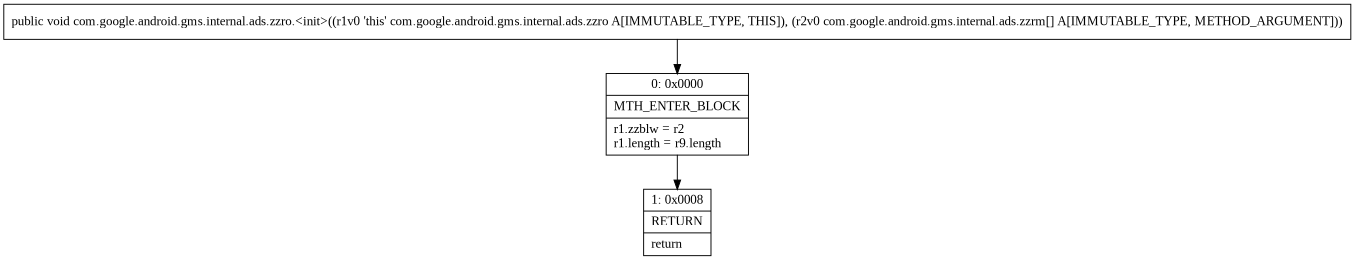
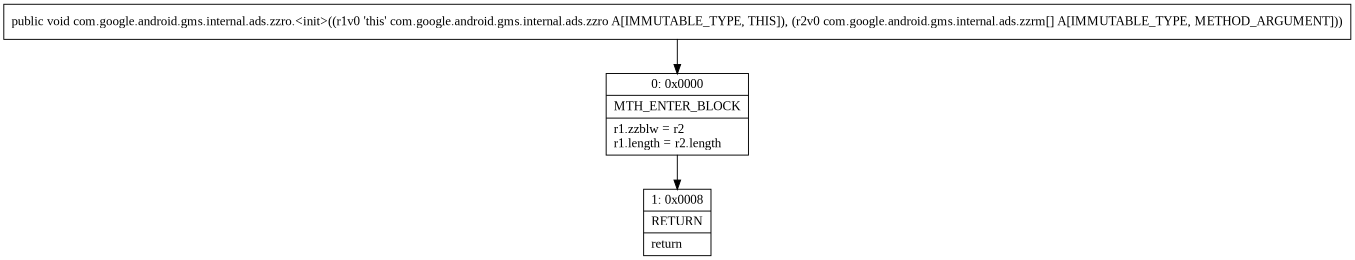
node "0: 0x0000": text "r1.length = r9.length" -> "r1.length = r2.length"
